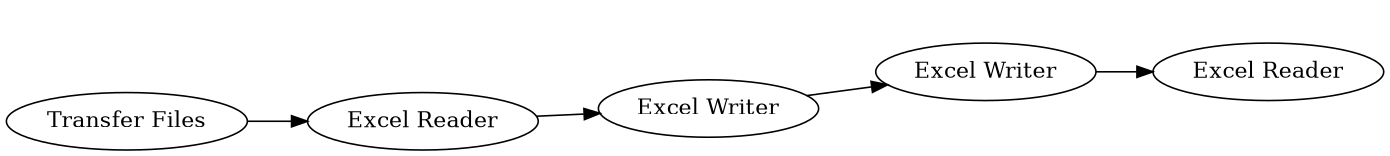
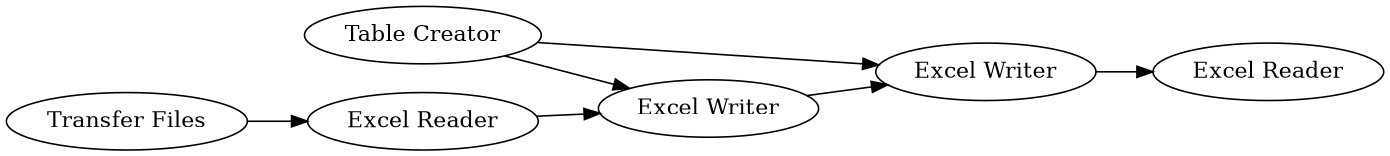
node "Table Creator": added
